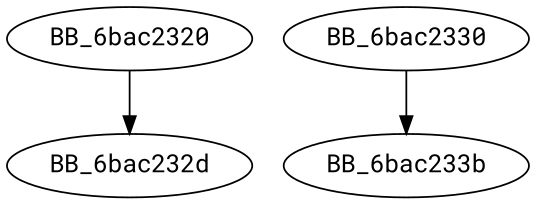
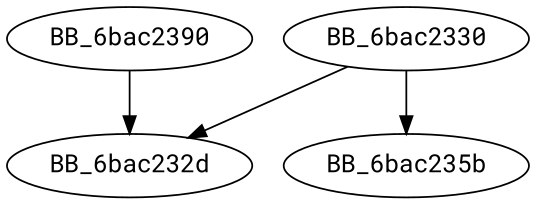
node "BB_6bac2320": label "BB_6bac2320" -> "BB_6bac2390"
edge "BB_6bac2330" -> "BB_6bac232d": added
node "BB_6bac233b": label "BB_6bac233b" -> "BB_6bac235b"
